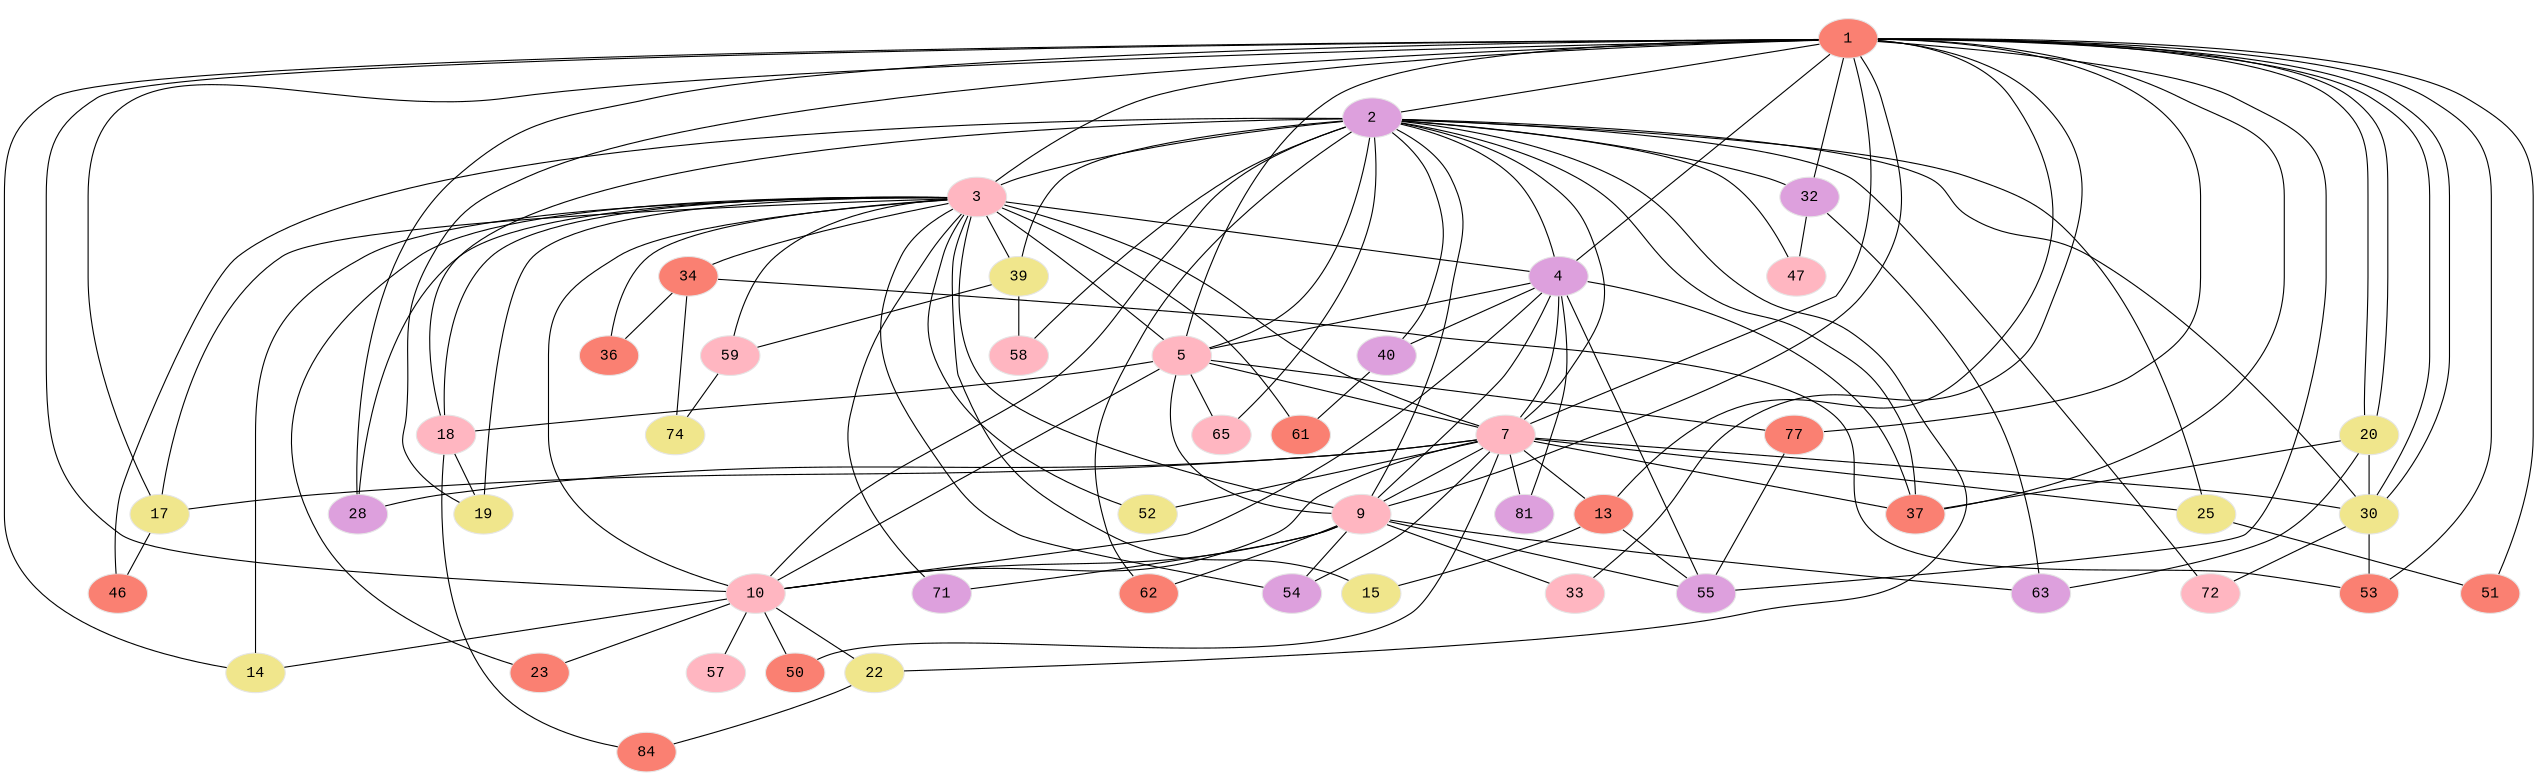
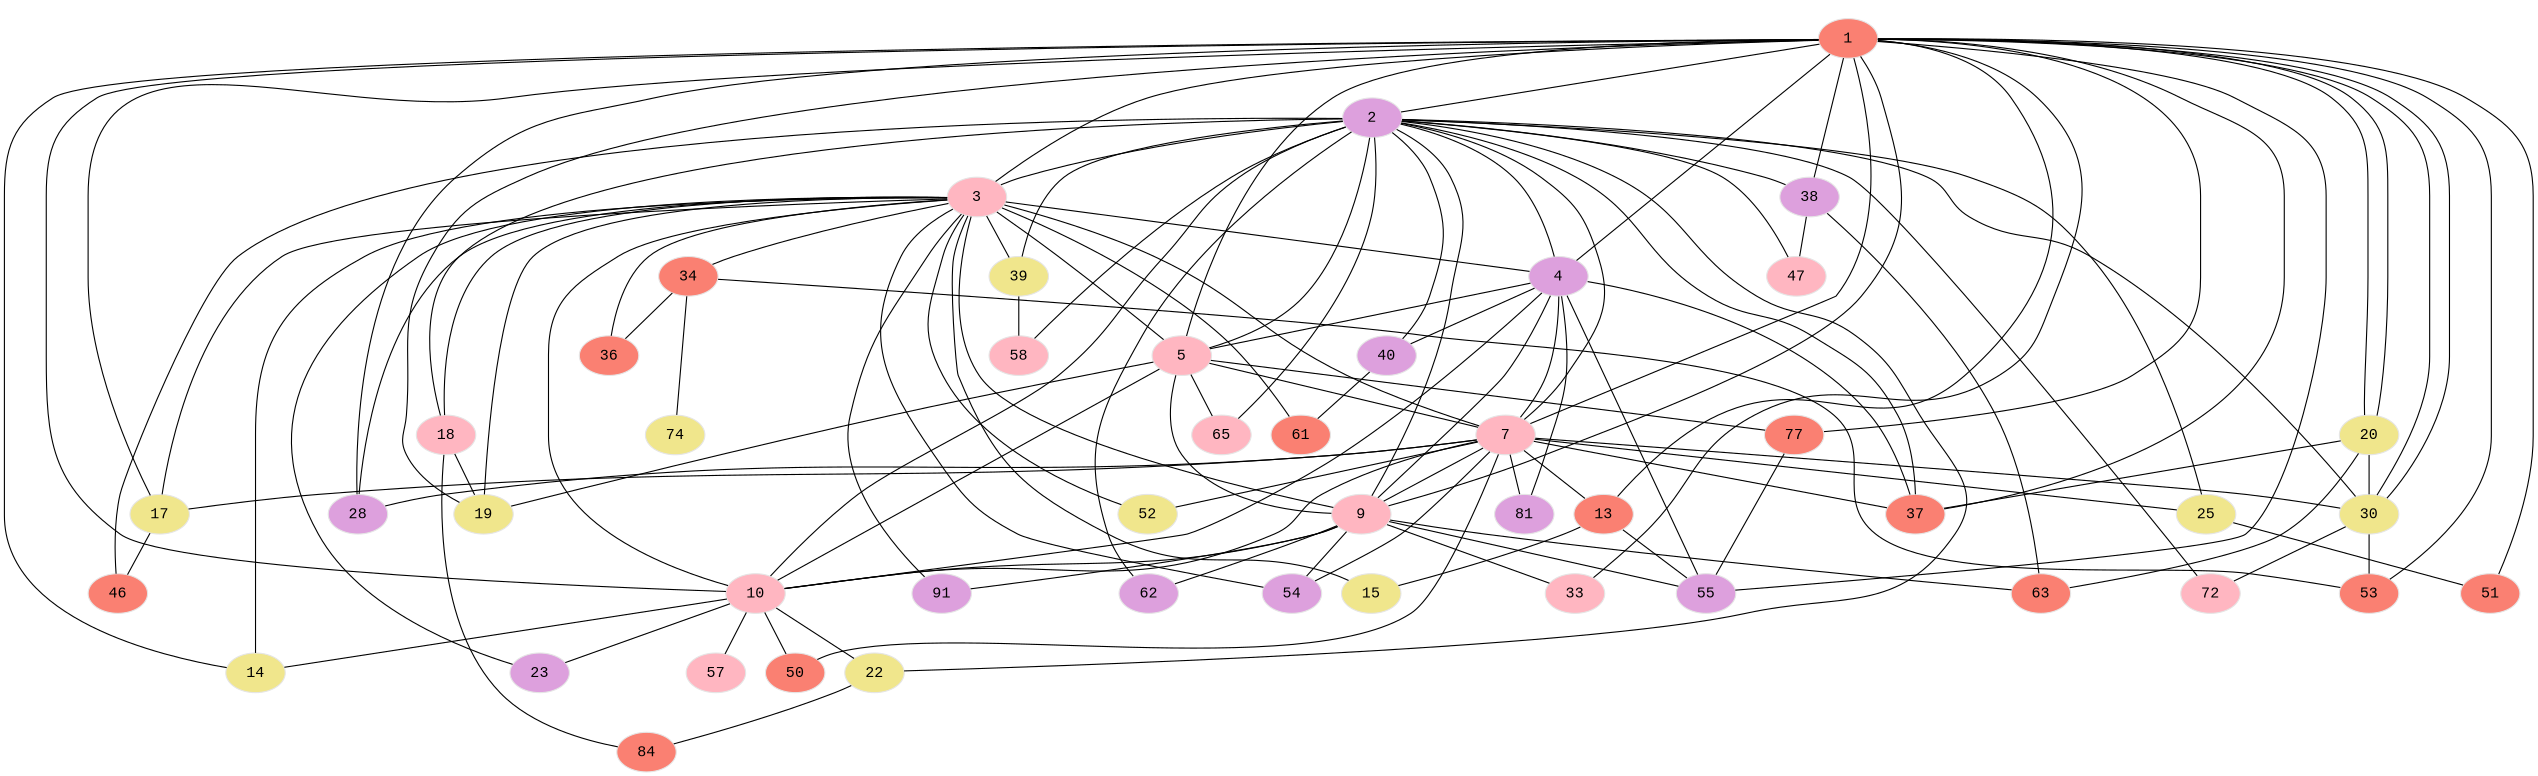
node "32": label "32" -> "38"
node "59": removed
edge "5" -- "18": now "5" -- "19"
node "71": label "71" -> "91"
node "62": fillcolor salmon -> plum
node "63": fillcolor plum -> salmon
node "23": fillcolor salmon -> plum
